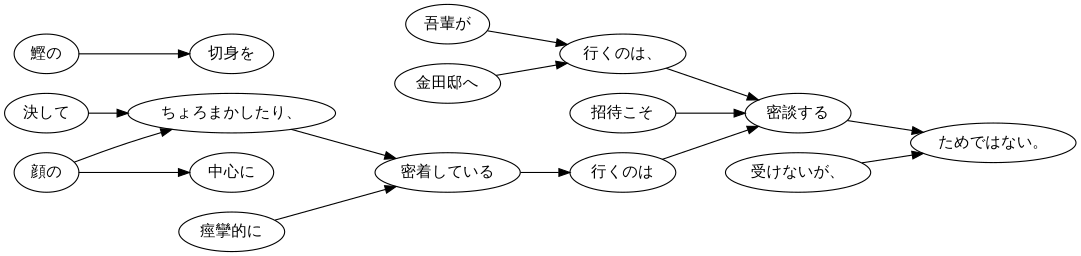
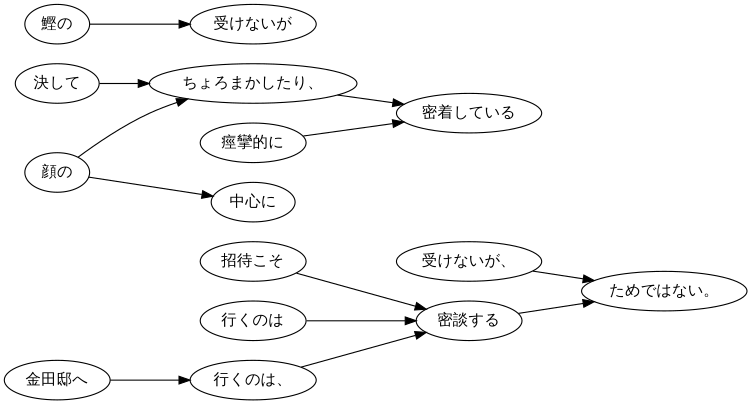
node "吾輩が": removed
node "切身を": label "切身を" -> "受けないが"
edge "密着している" -> "行くのは": removed
